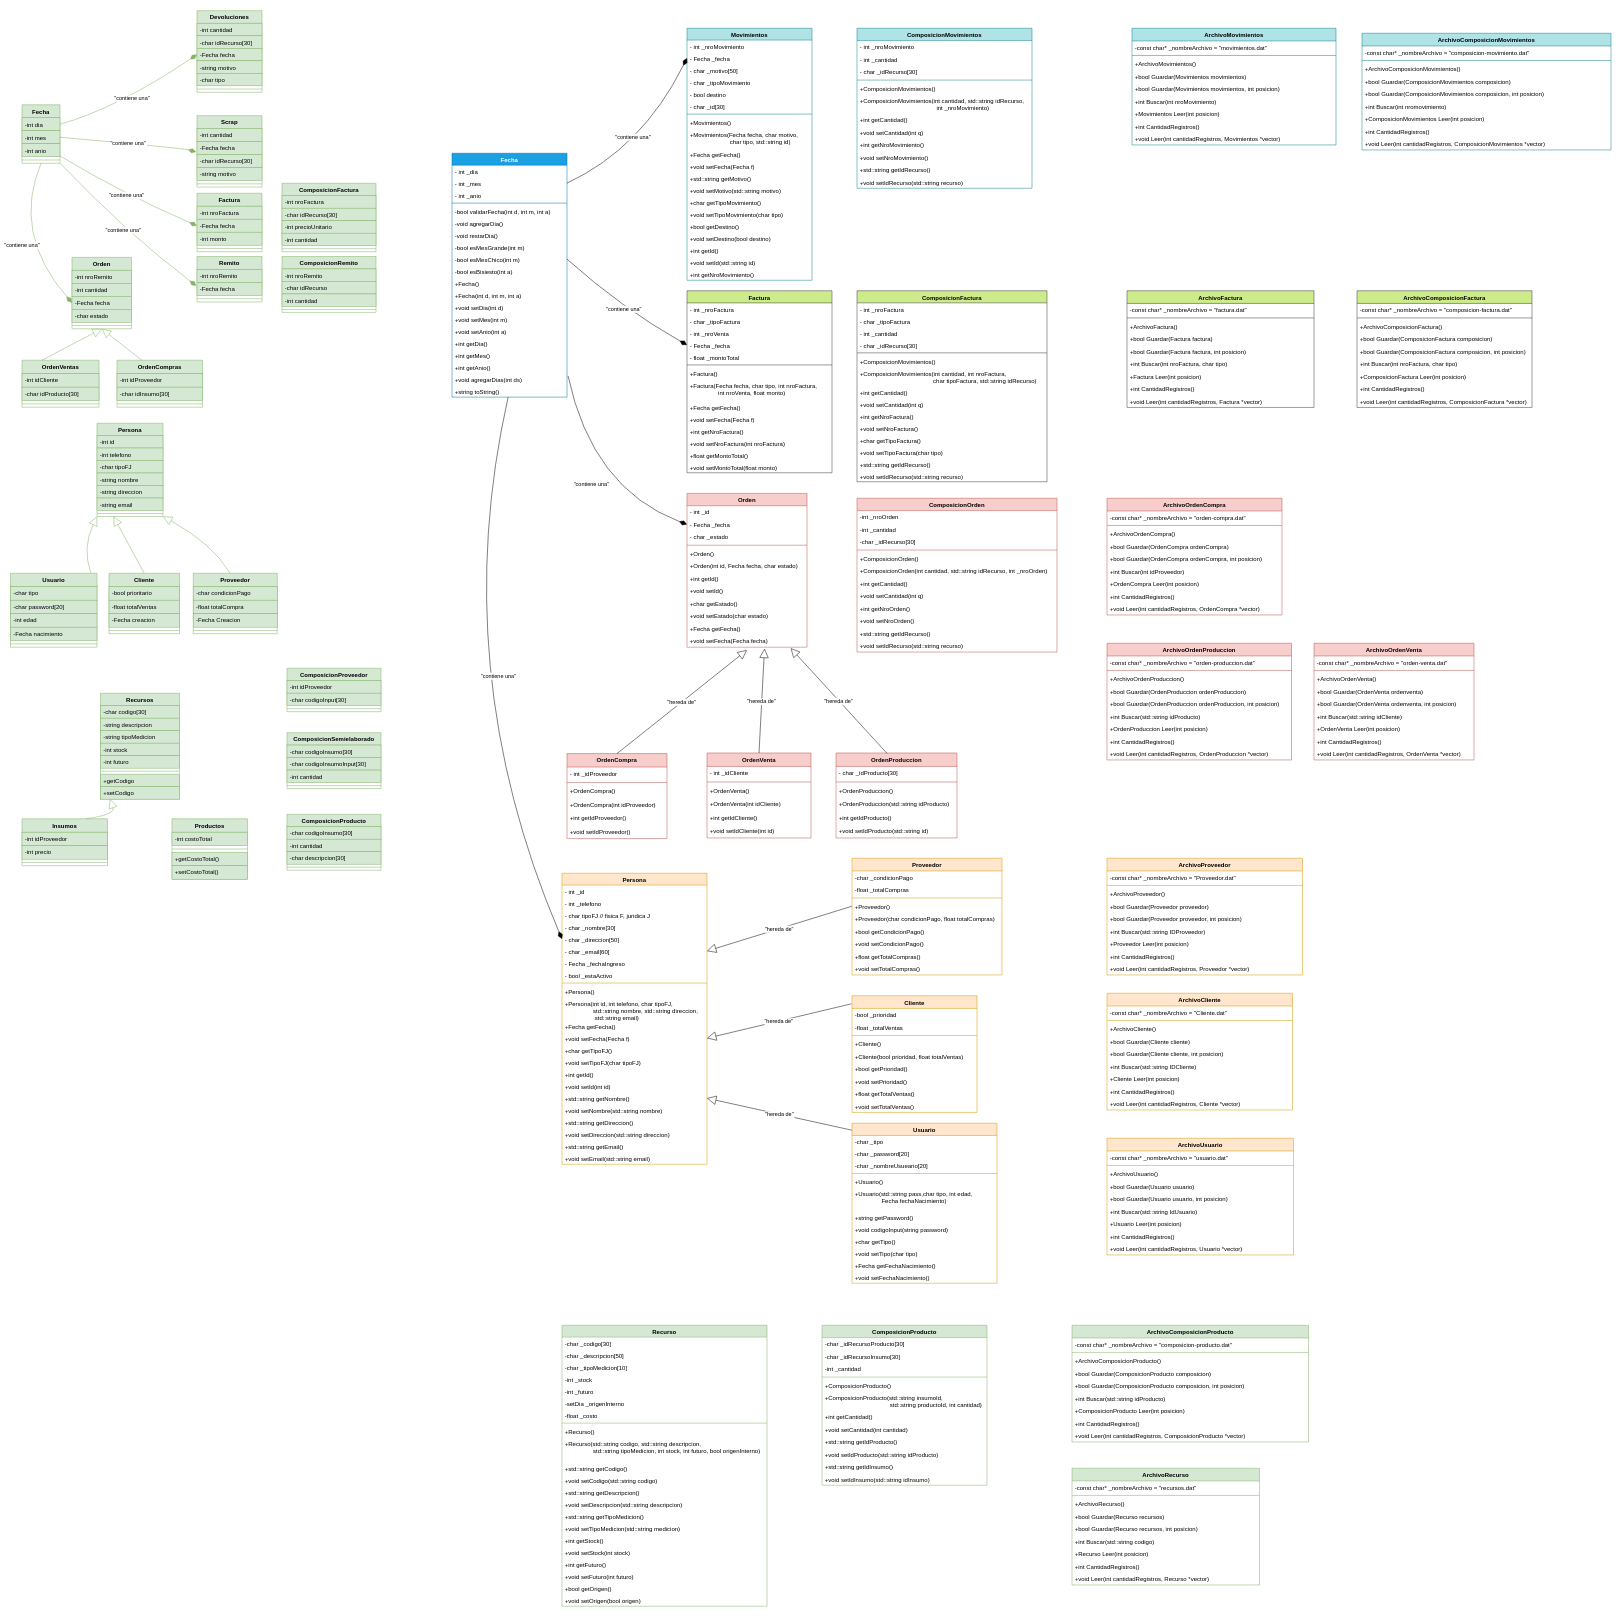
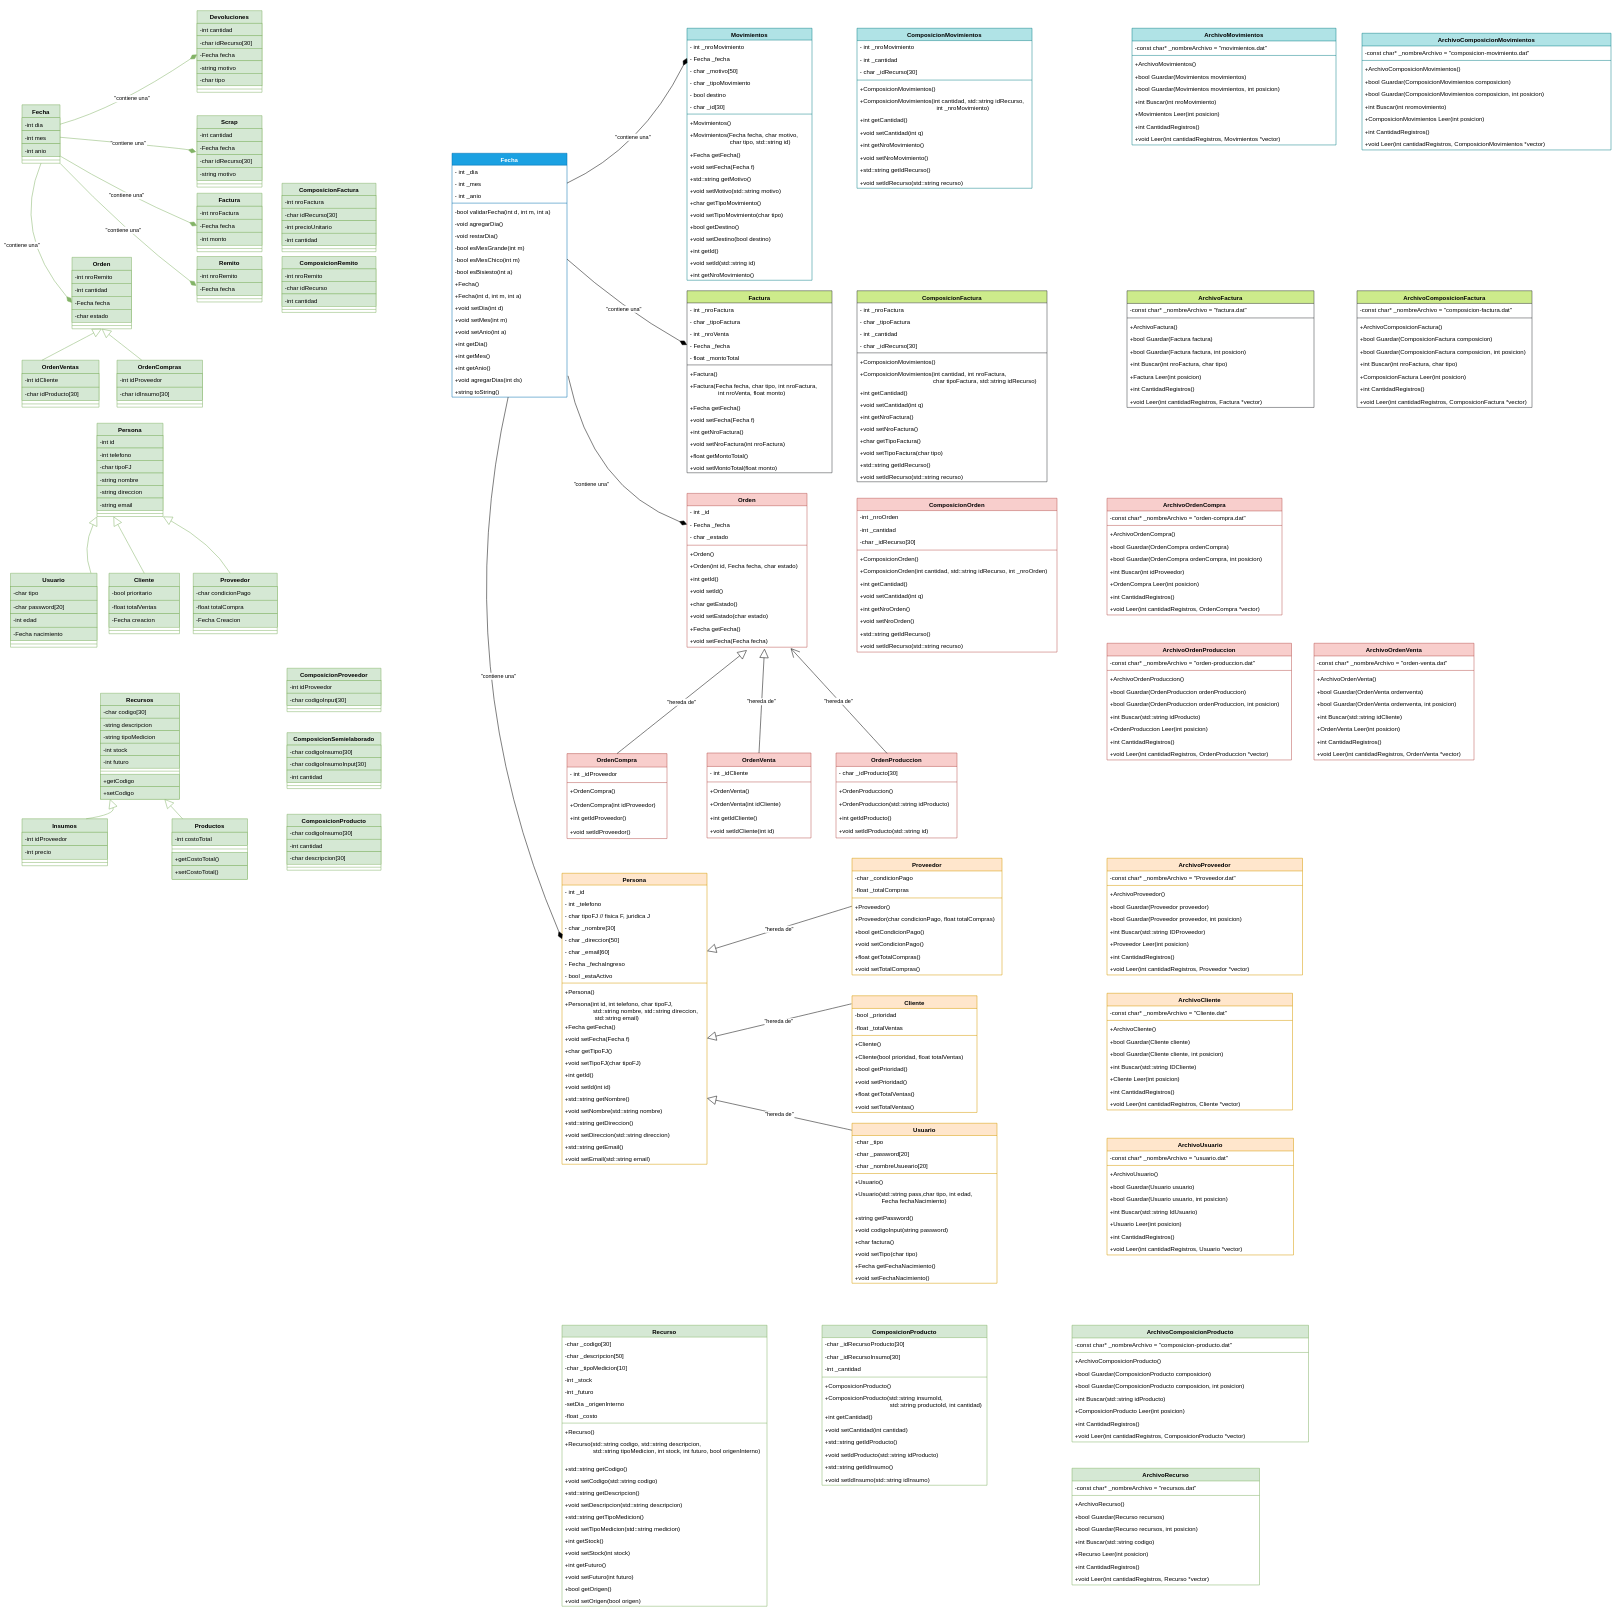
edge "OrdenProduccion" -> "+void setFecha(Fecha fecha)": arrowhead block -> open
edge "Productos" -> "Recursos": added
node "+char getTipo()": label "+char getTipo()" -> "+char factura()"
